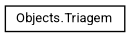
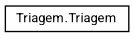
node "Objects.Triagem": label "Objects.Triagem" -> "Triagem.Triagem"
